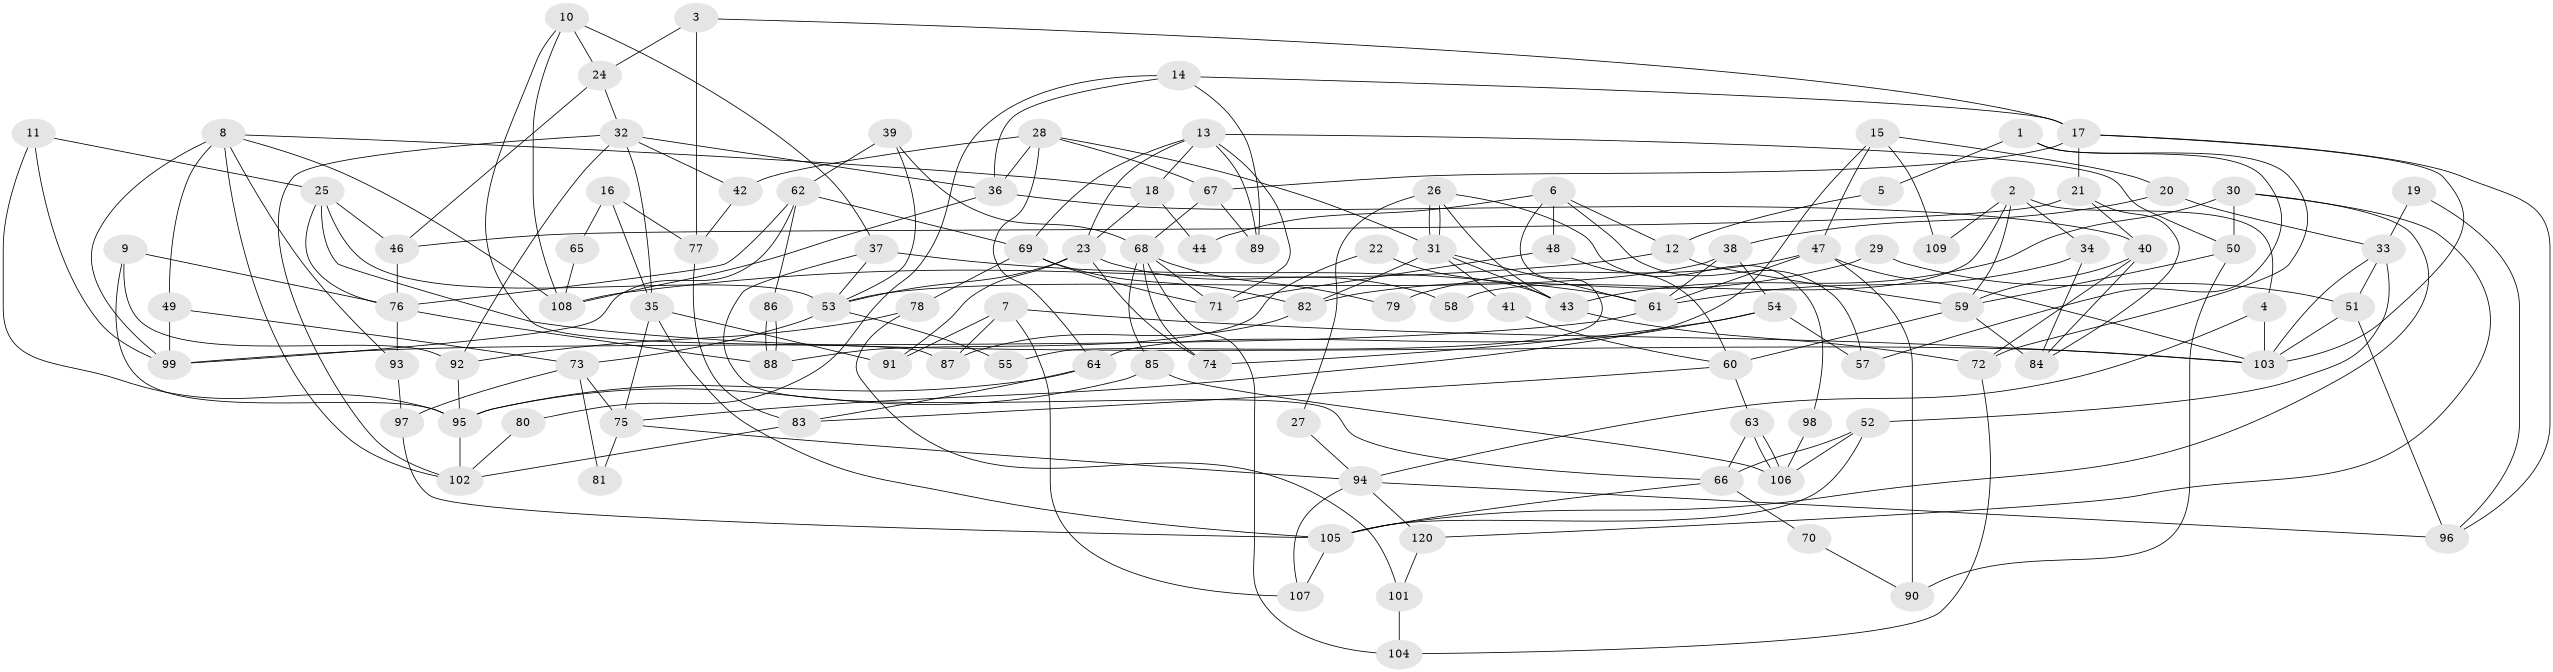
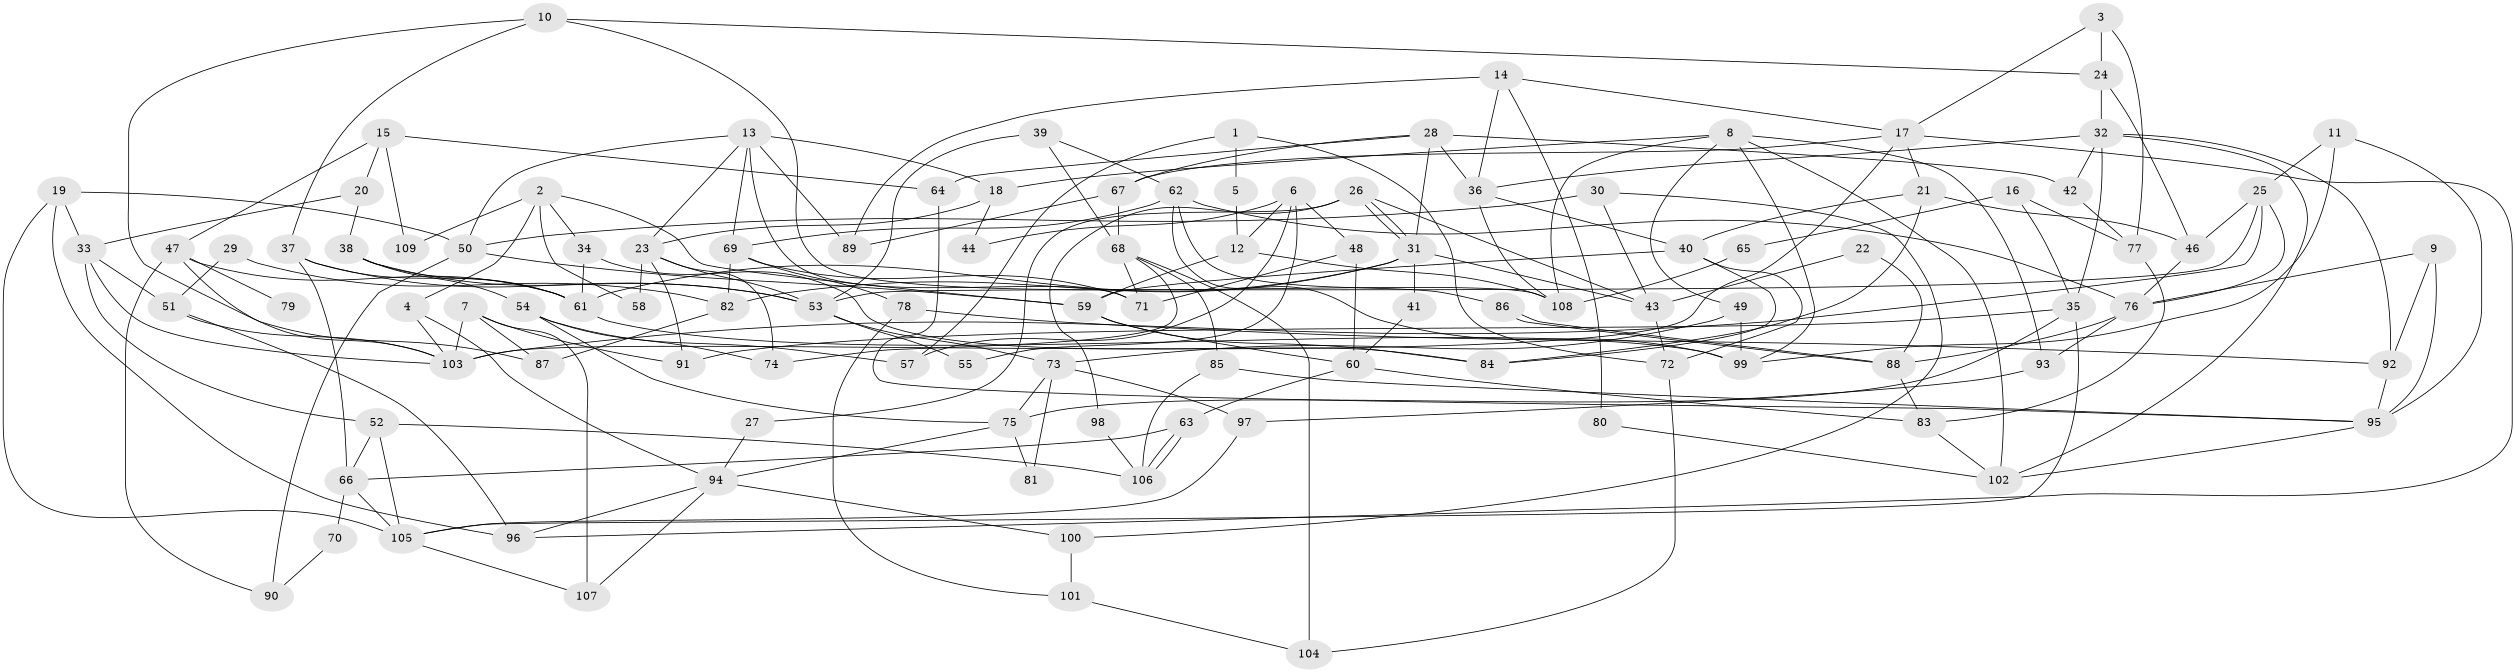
edge "19" -- "50": added
edge "68" -- "79": removed
edge "64" -- "83": now "88" -- "83"
edge "30" -- "105": now "19" -- "105"
node "120": label "120" -> "100"
